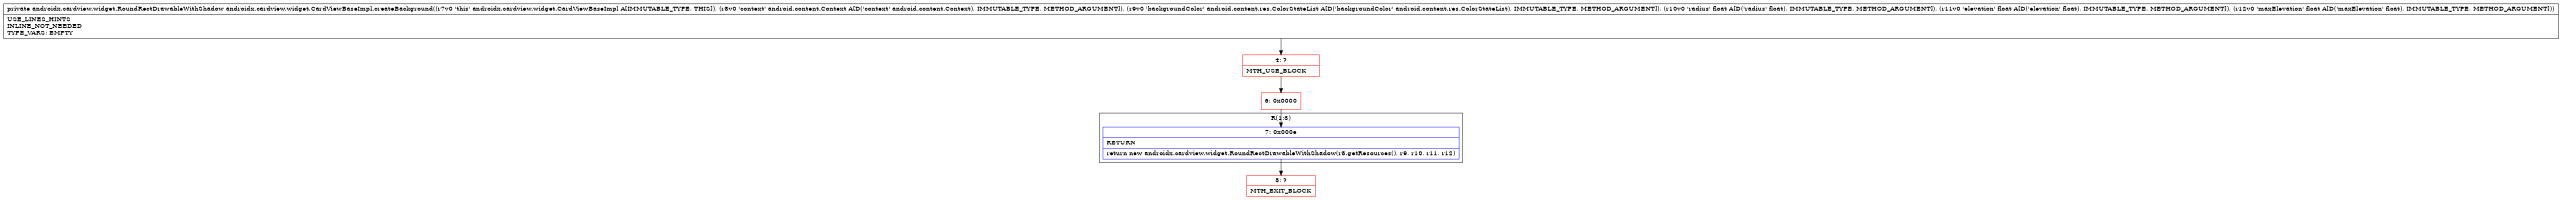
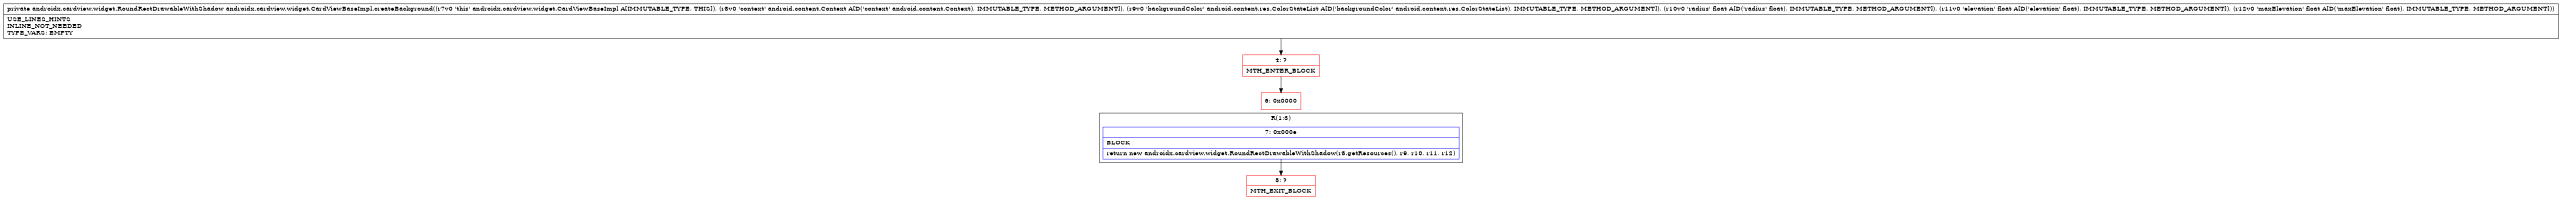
node "4: ?": text "MTH_USE_BLOCK" -> "MTH_ENTER_BLOCK"
edge "6: 0x0000" -> "7: 0x000e": removed
node "7: 0x000e": text "RETURN" -> "BLOCK"
